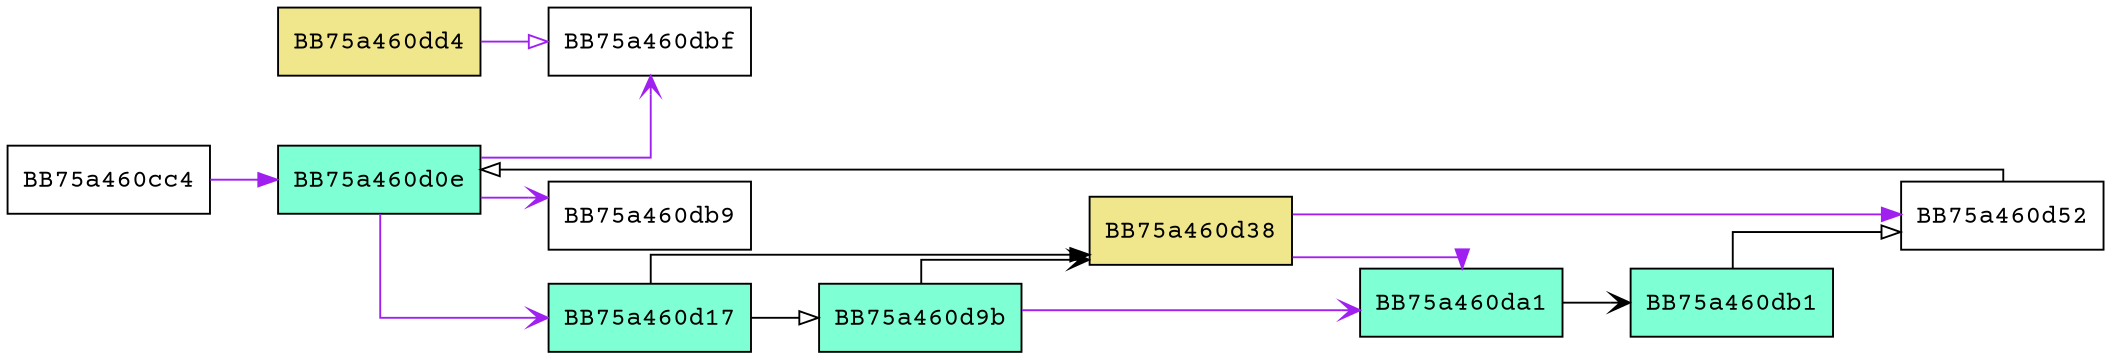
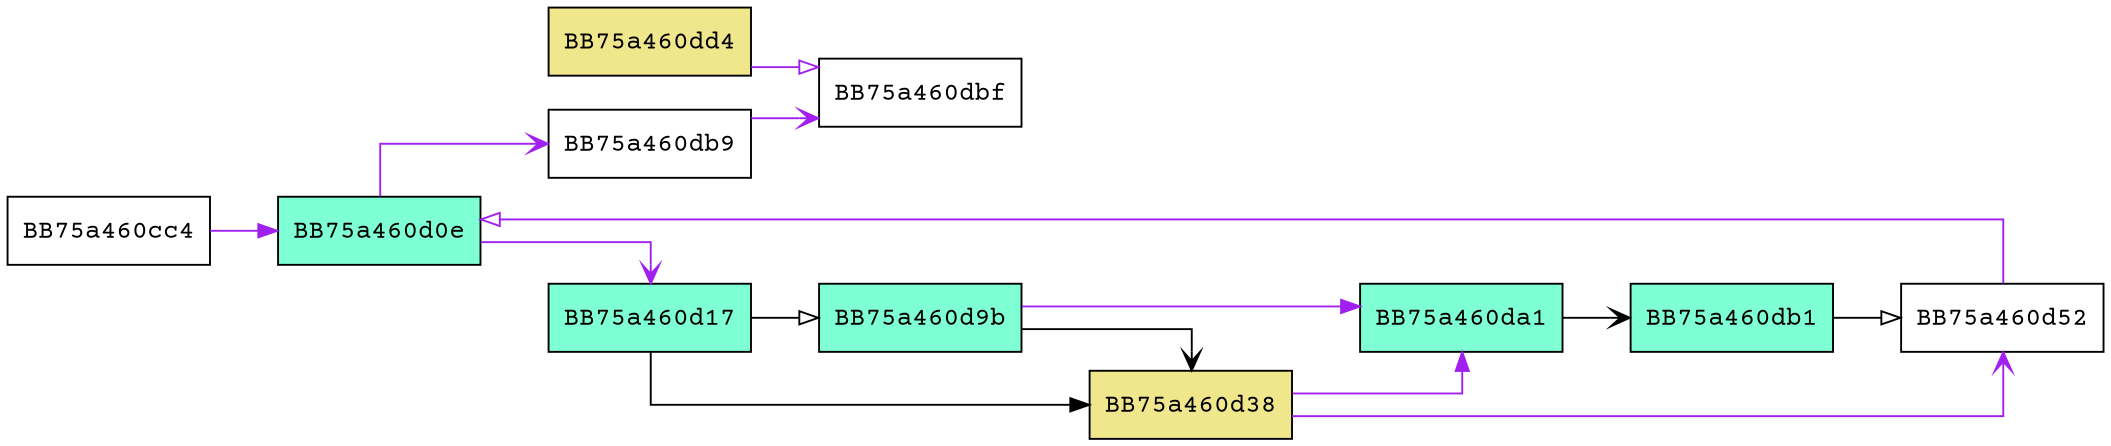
edge "BB75a460d0e" -> "BB75a460dbf": now "BB75a460db9" -> "BB75a460dbf"
edge "BB75a460d52" -> "BB75a460d0e": color black -> purple
edge "BB75a460d38" -> "BB75a460d52": arrowhead normal -> vee
edge "BB75a460d9b" -> "BB75a460da1": arrowhead vee -> normal
